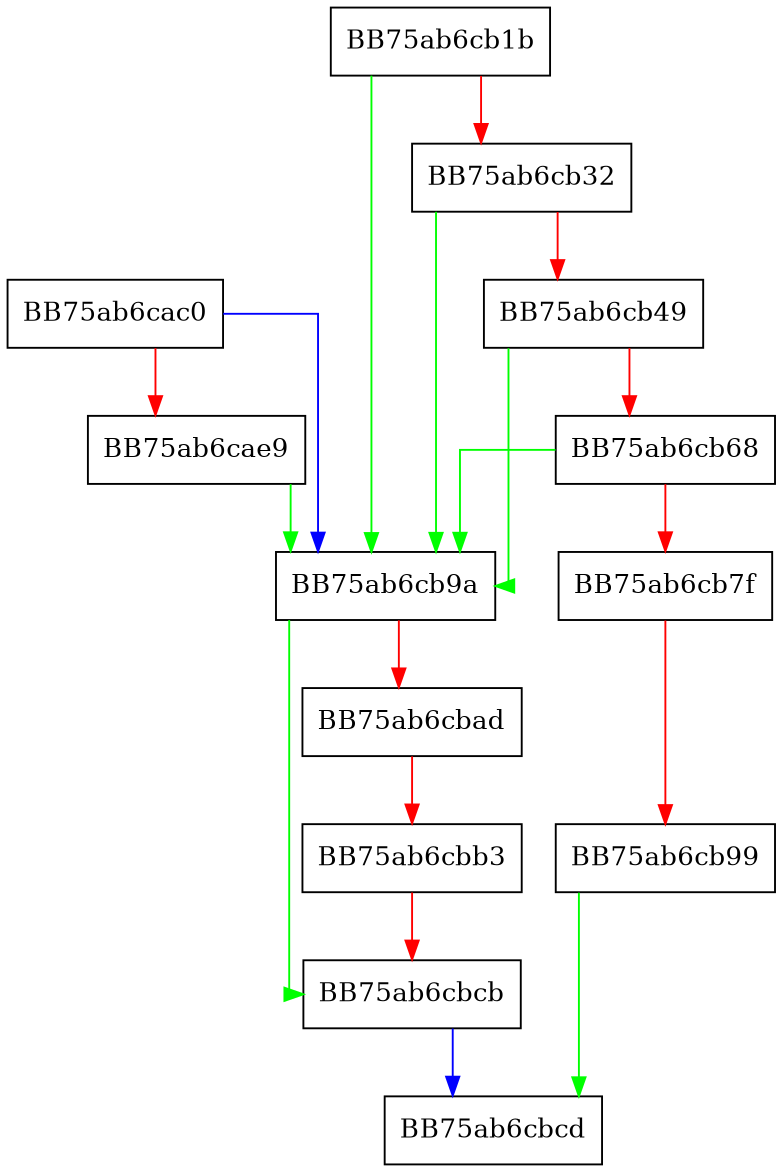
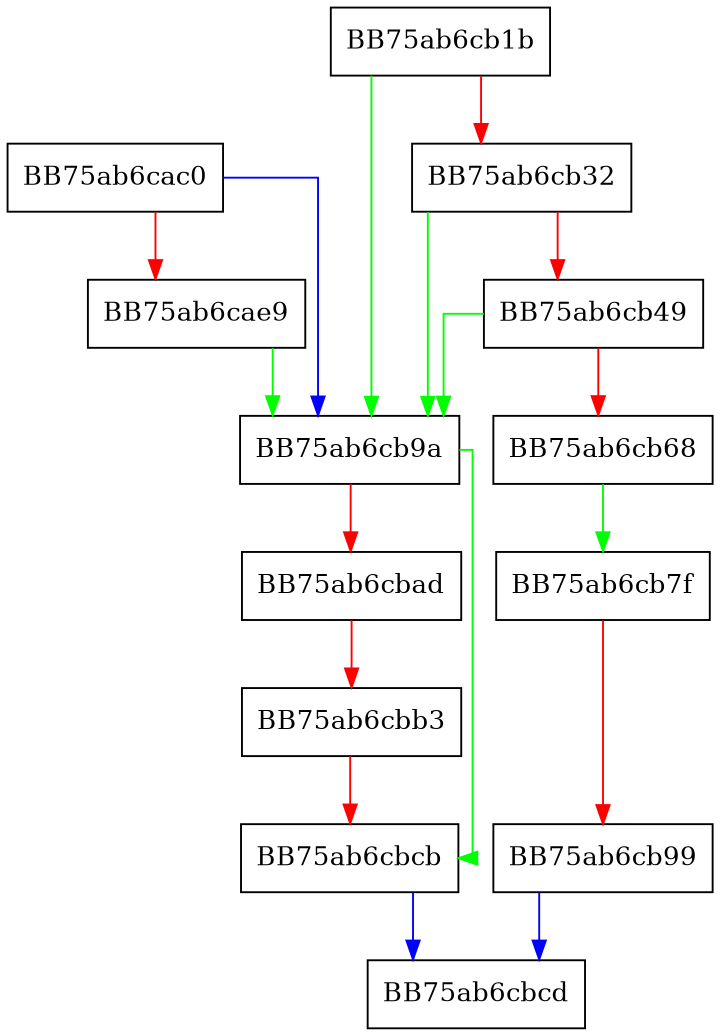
edge "BB75ab6cb68" -> "BB75ab6cb9a": removed
edge "BB75ab6cb68" -> "BB75ab6cb7f": color red -> green
edge "BB75ab6cb99" -> "BB75ab6cbcd": color green -> blue
